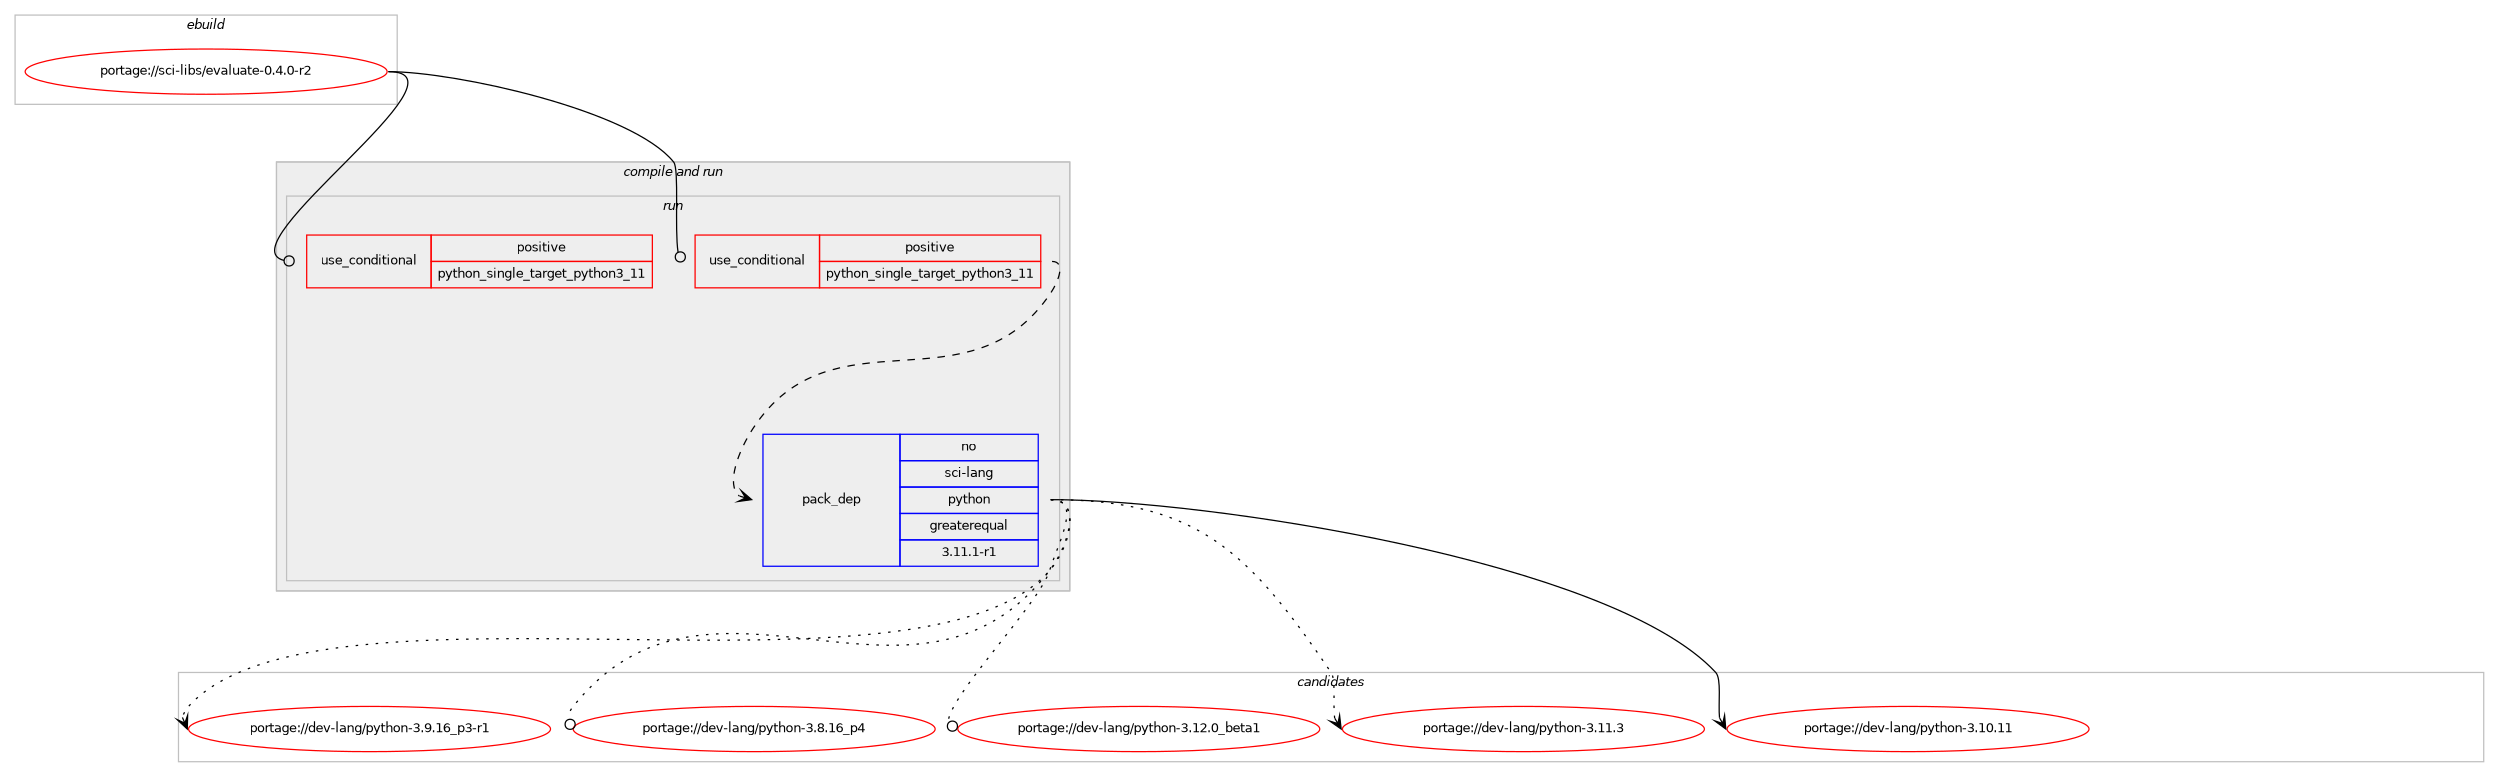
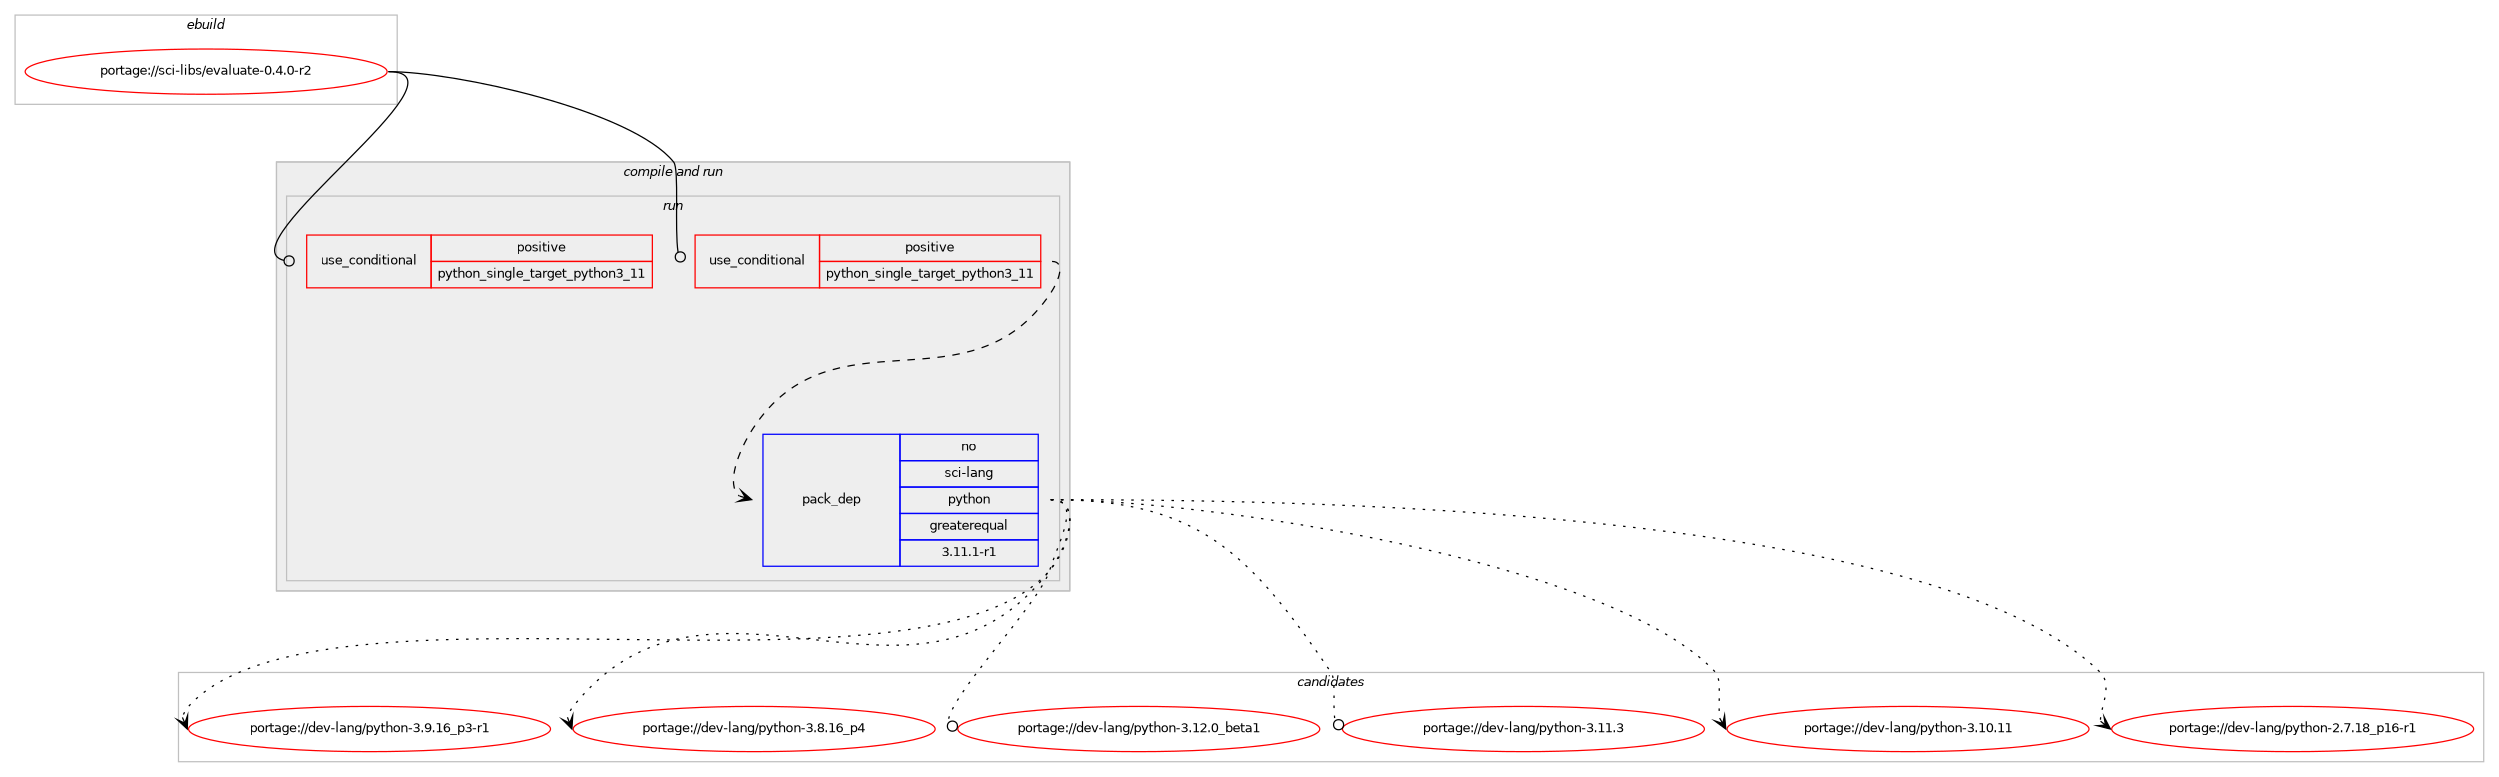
edge "pack_dep" -> "portage://dev-lang/python-3.10.11": style solid -> dotted
edge "pack_dep" -> "portage://dev-lang/python-3.11.3": arrowhead vee -> odot
edge "pack_dep" -> "portage://dev-lang/python-3.8.16_p4": arrowhead odot -> vee
node "portage://dev-lang/python-2.7.18_p16-r1": added
